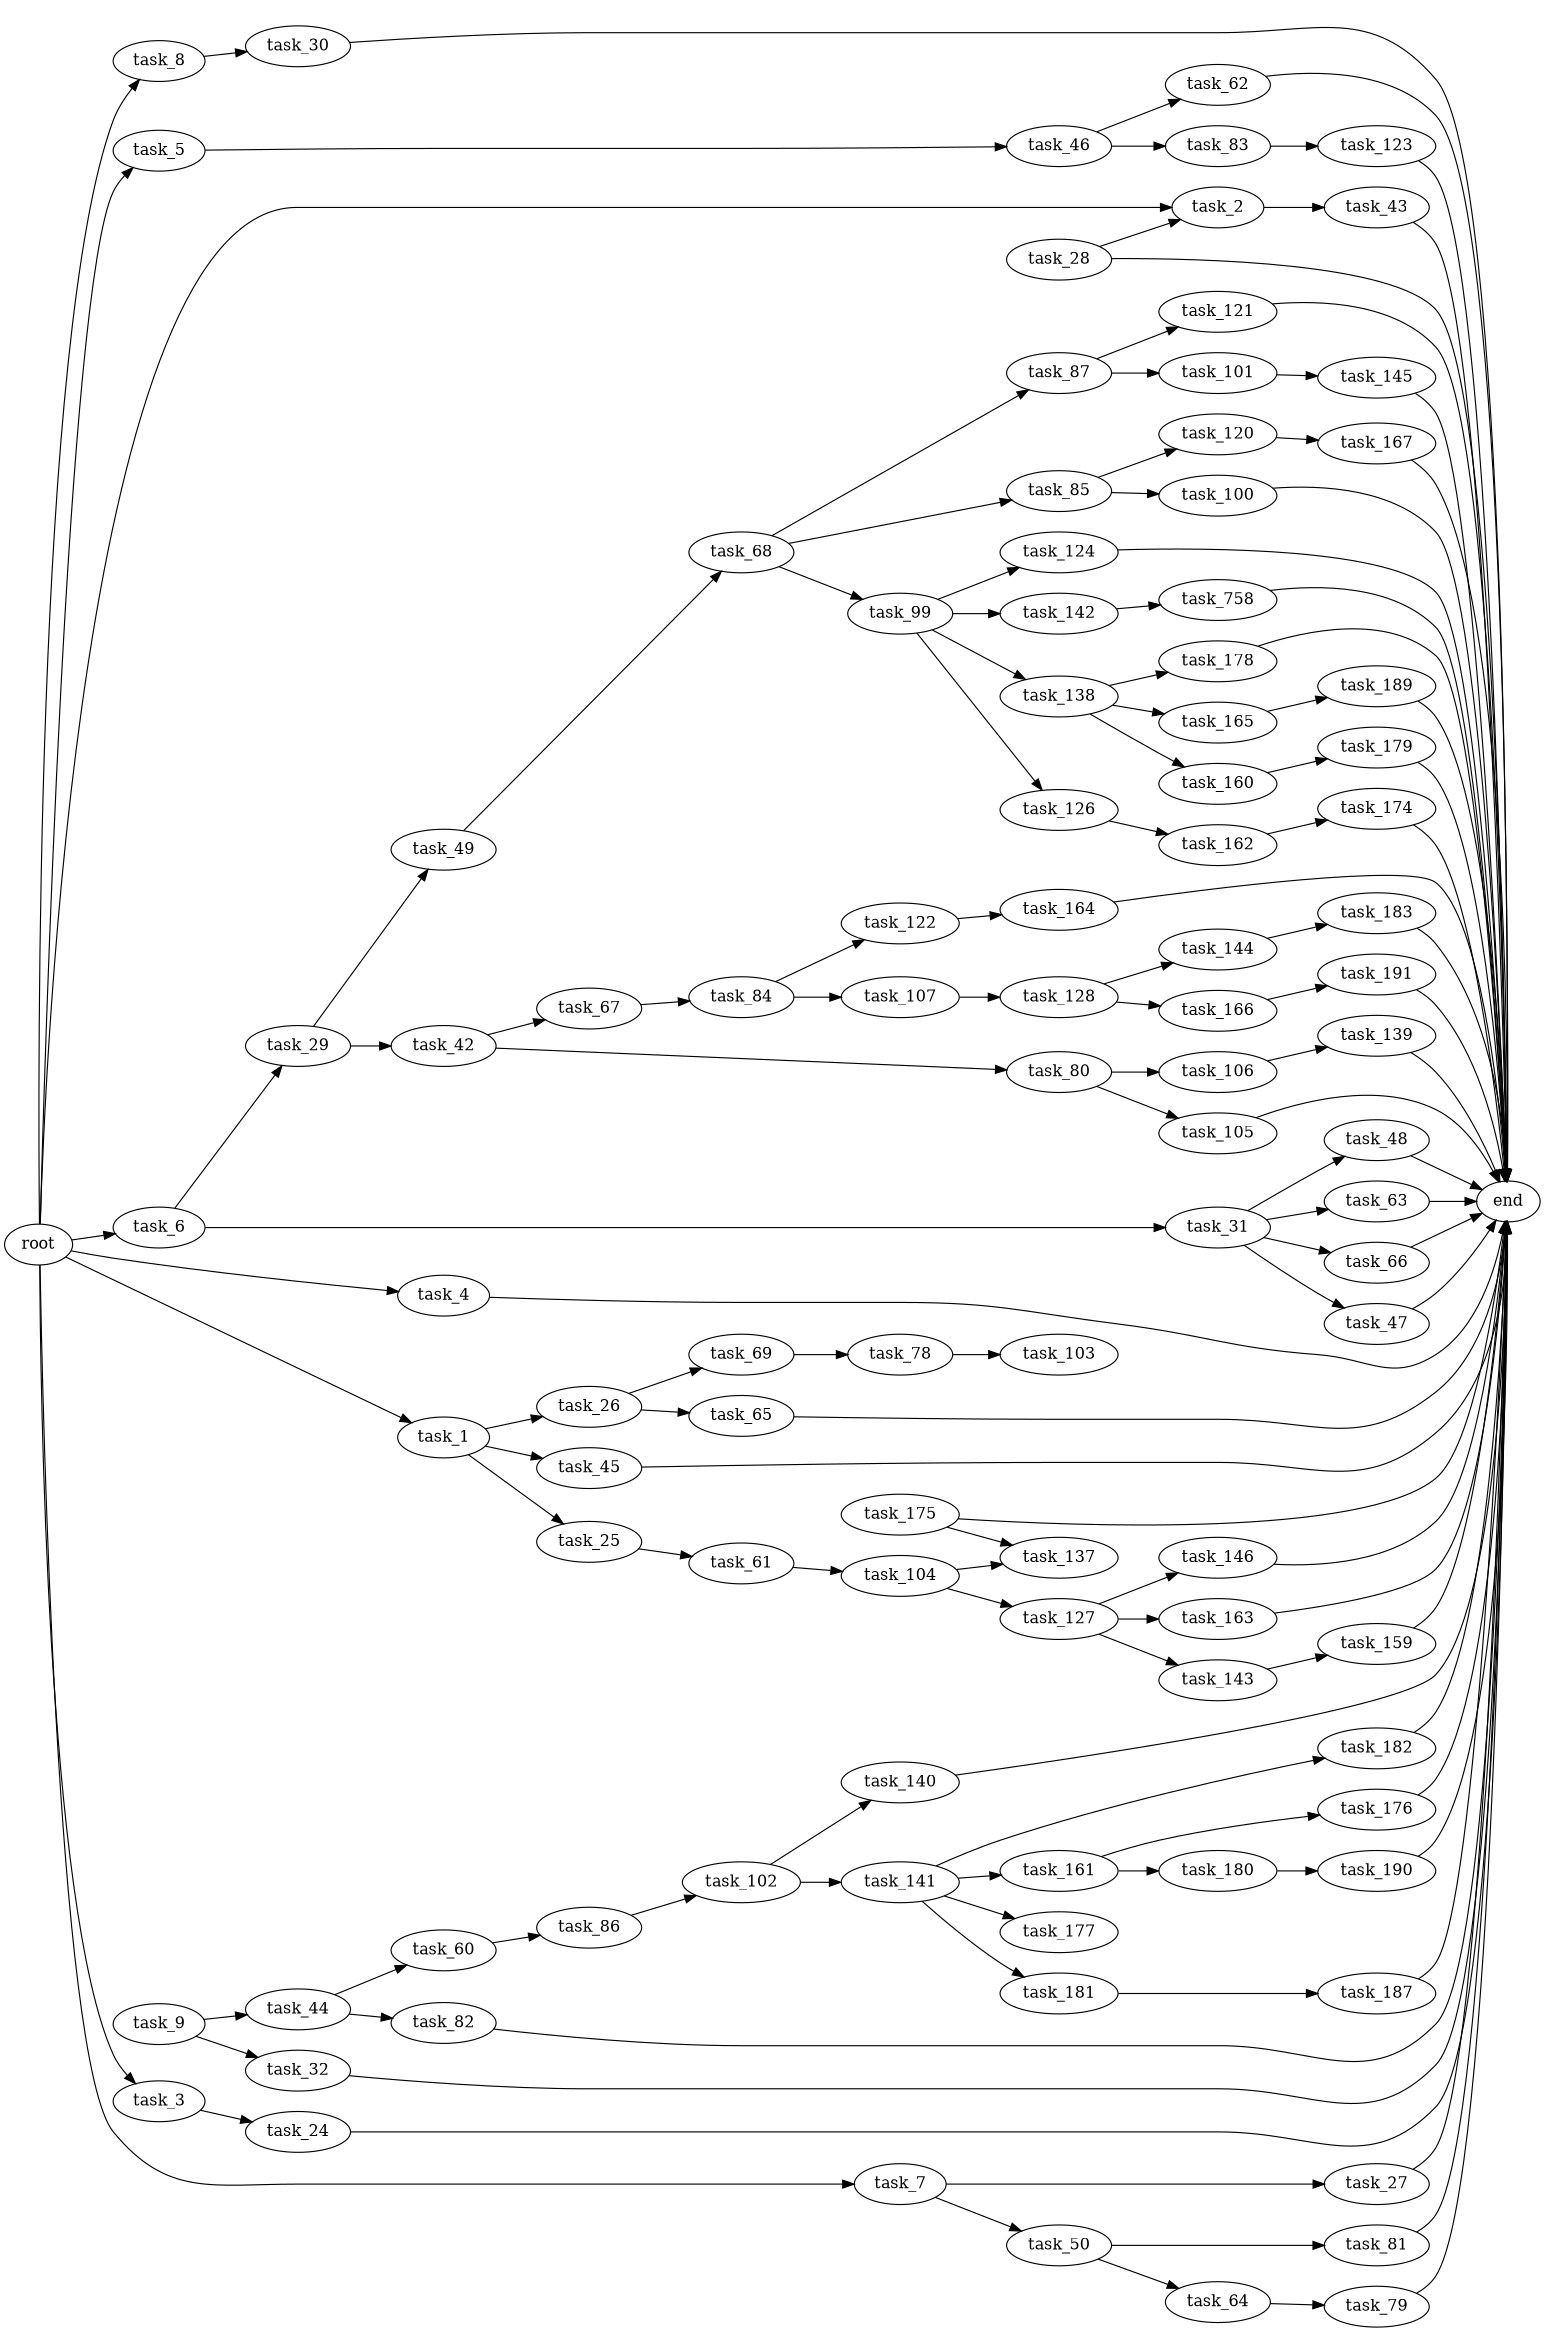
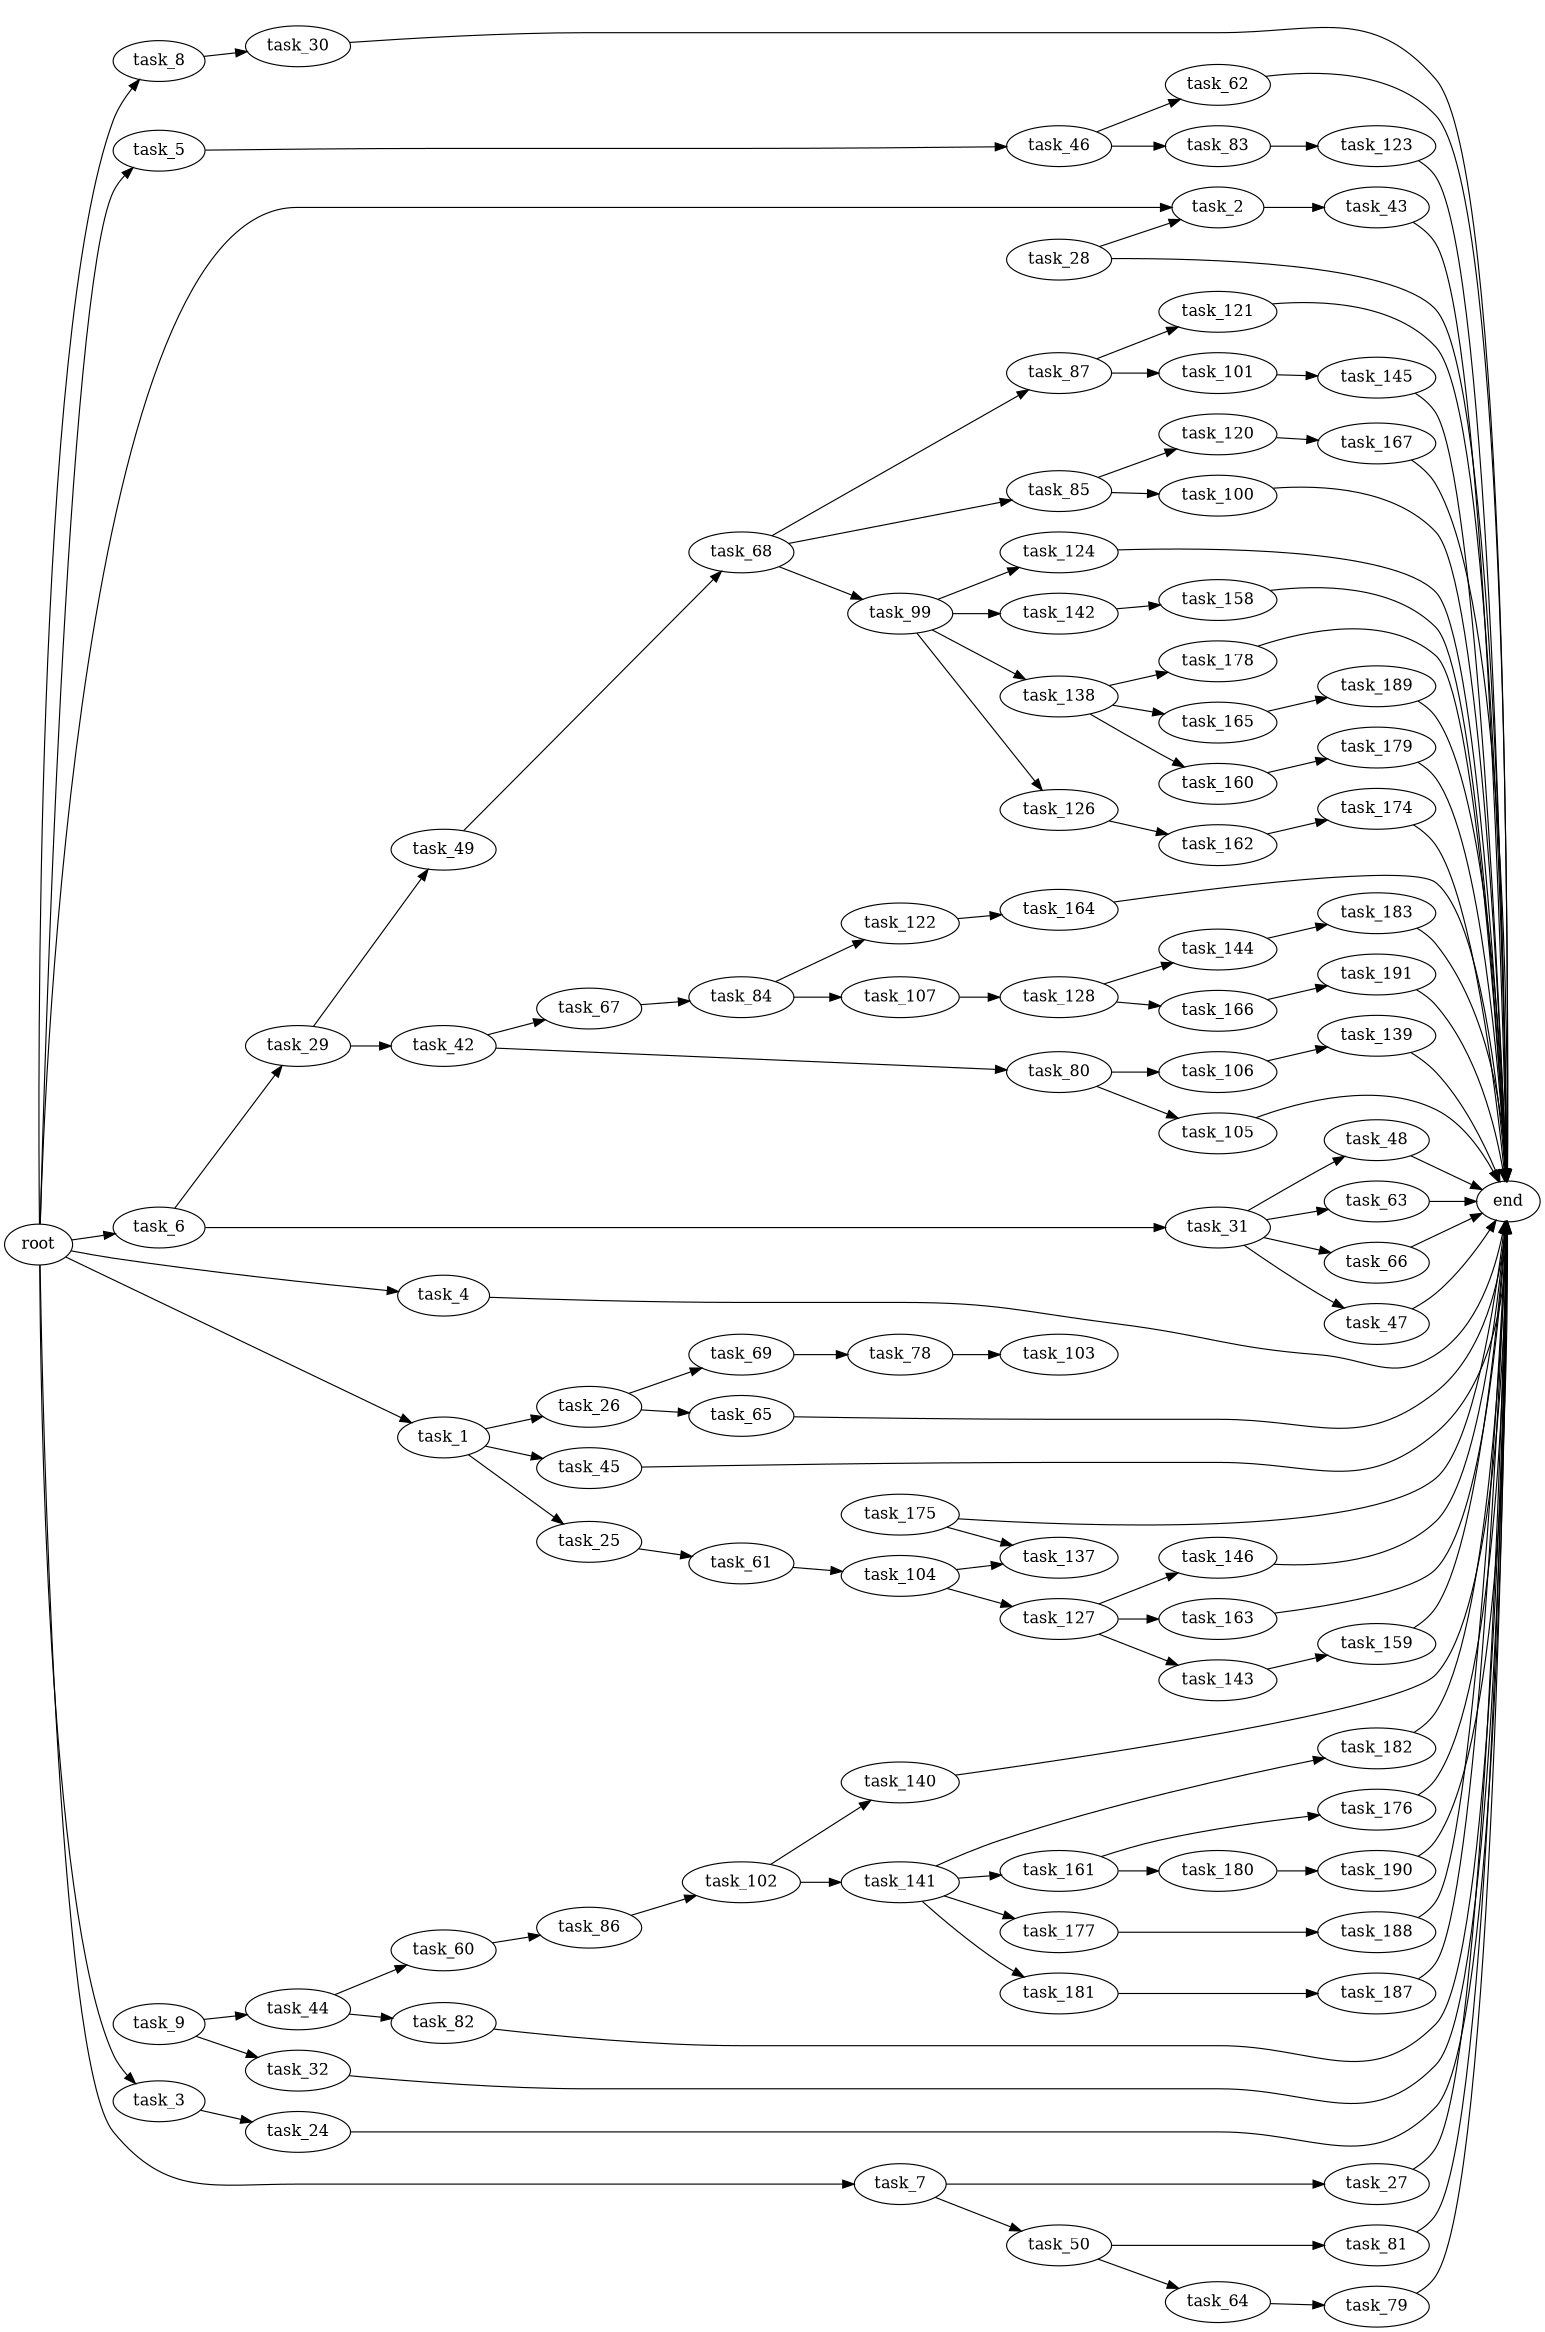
node "task_758": label "task_758" -> "task_158"
node "task_188": added
